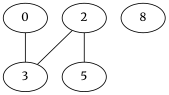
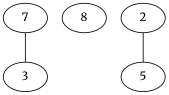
node "0": label "0" -> "7"
edge "2" -- "3": removed
